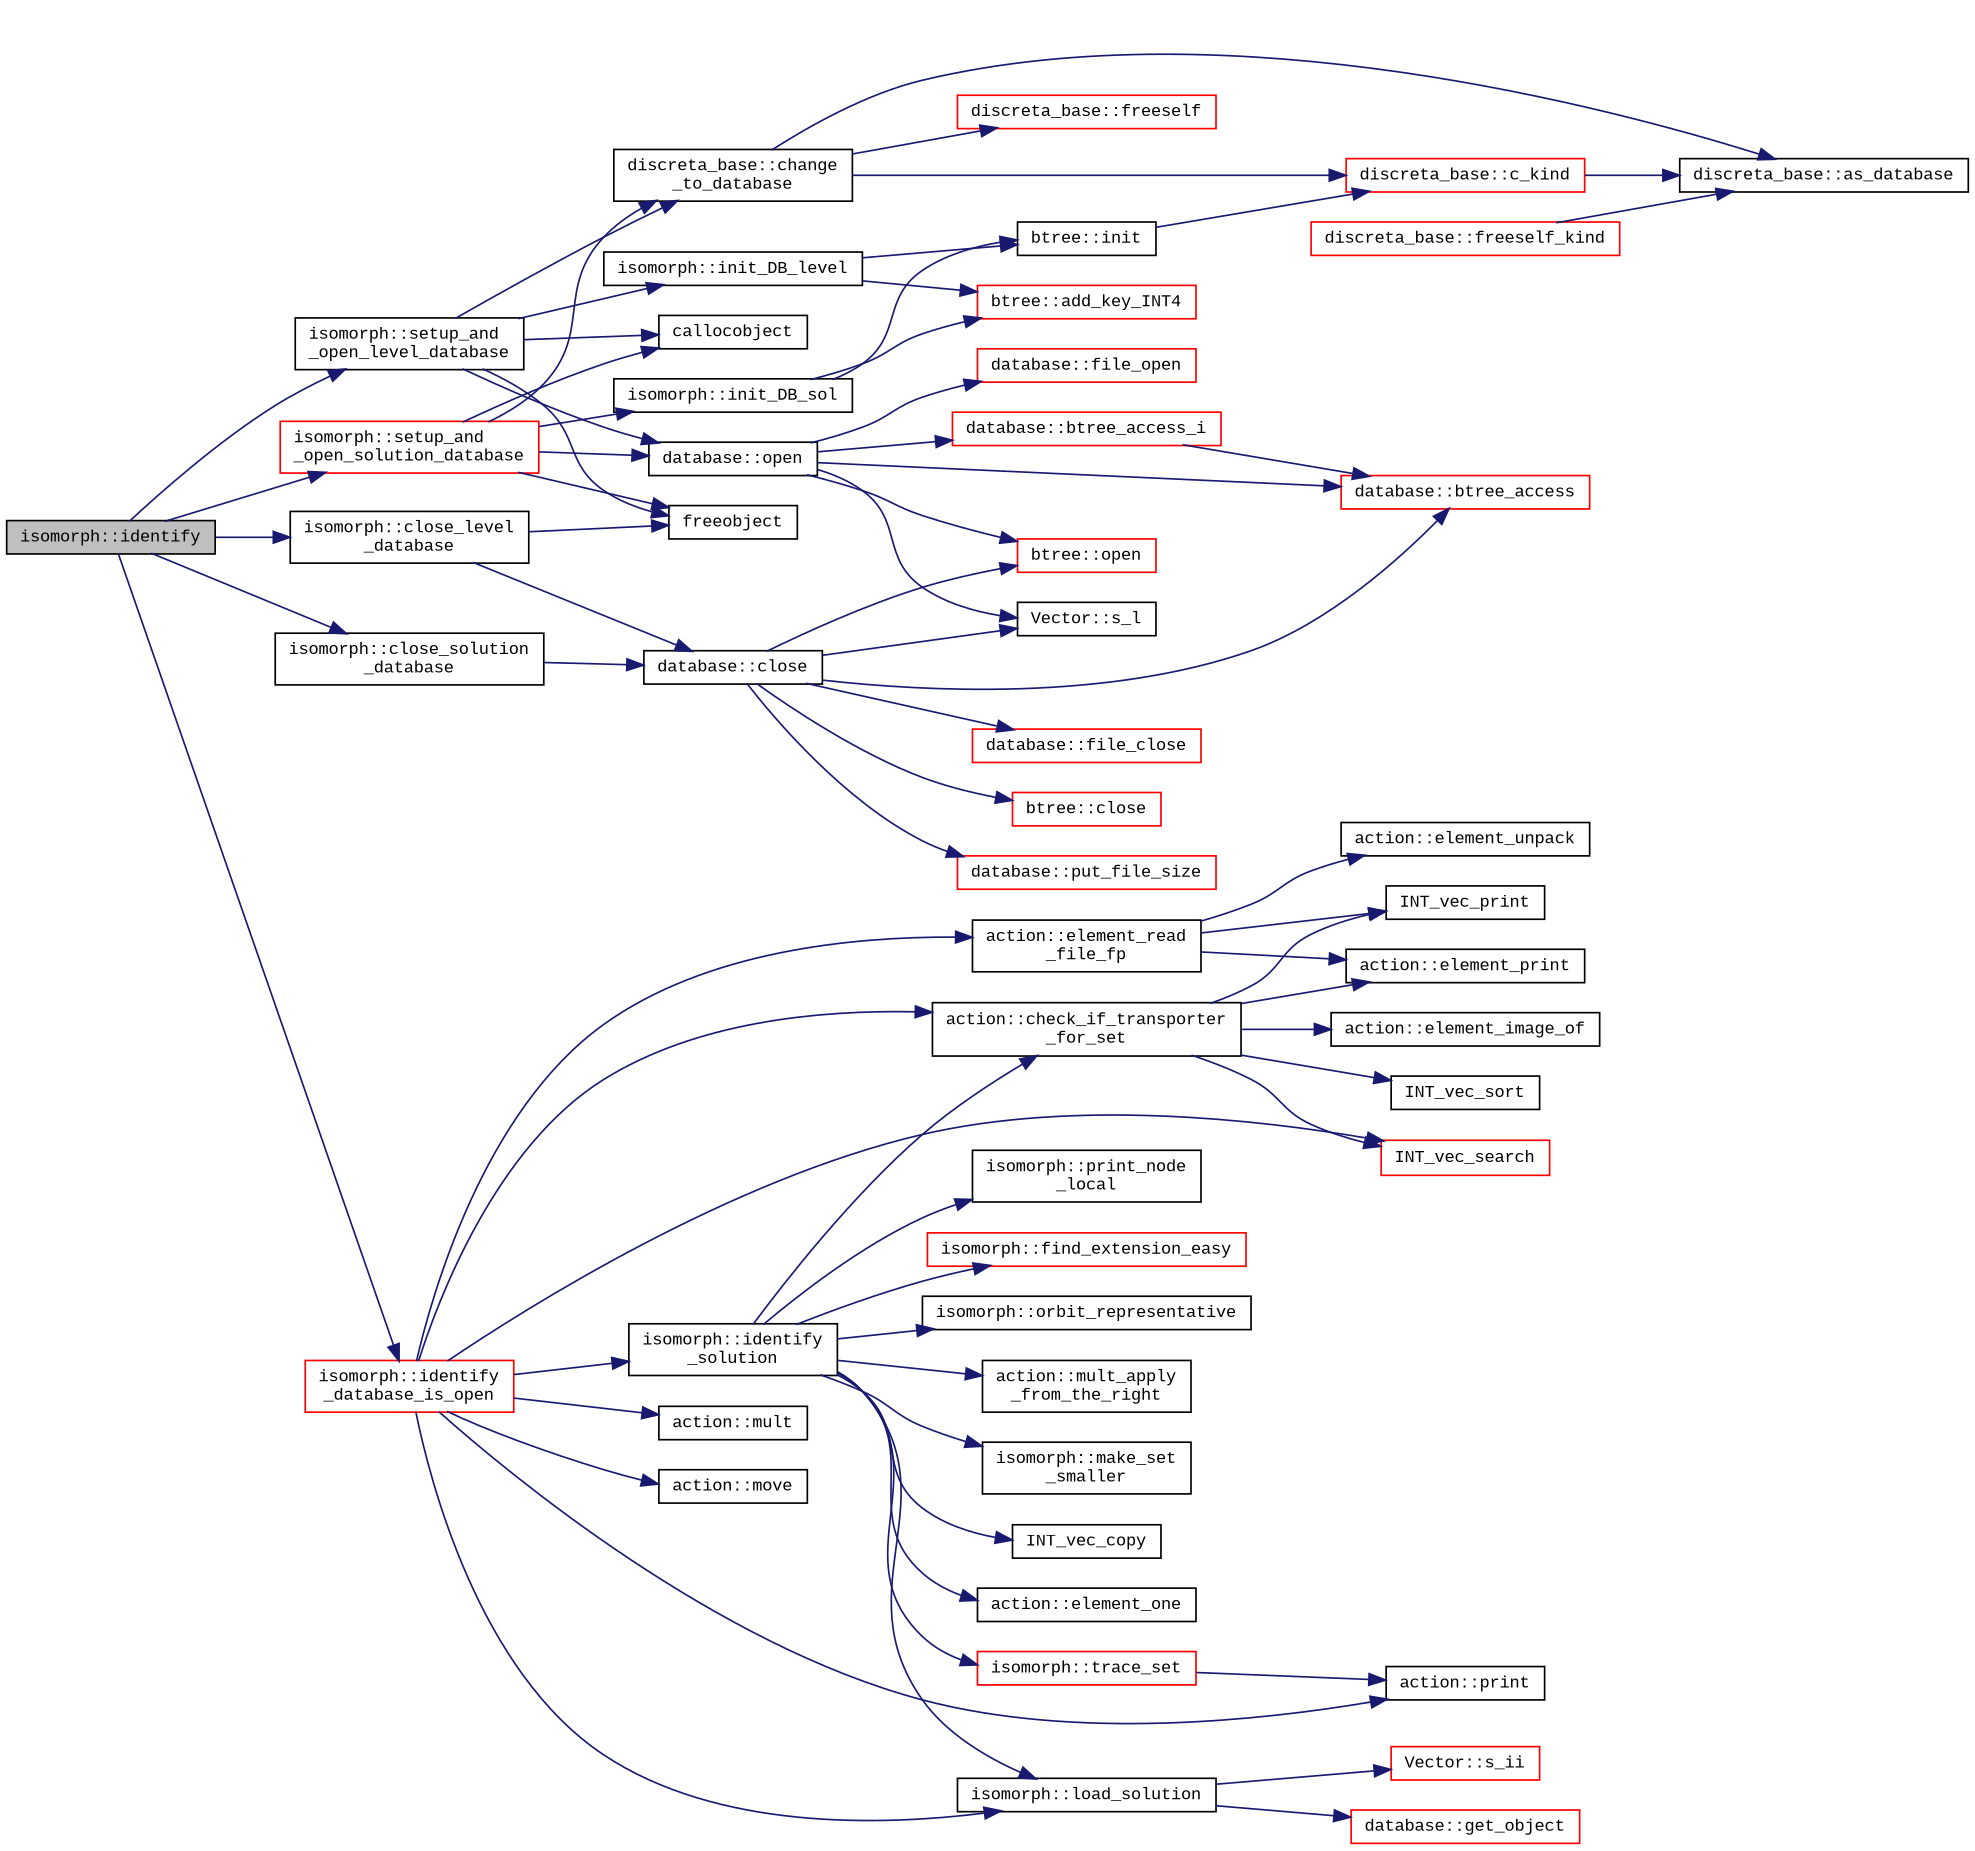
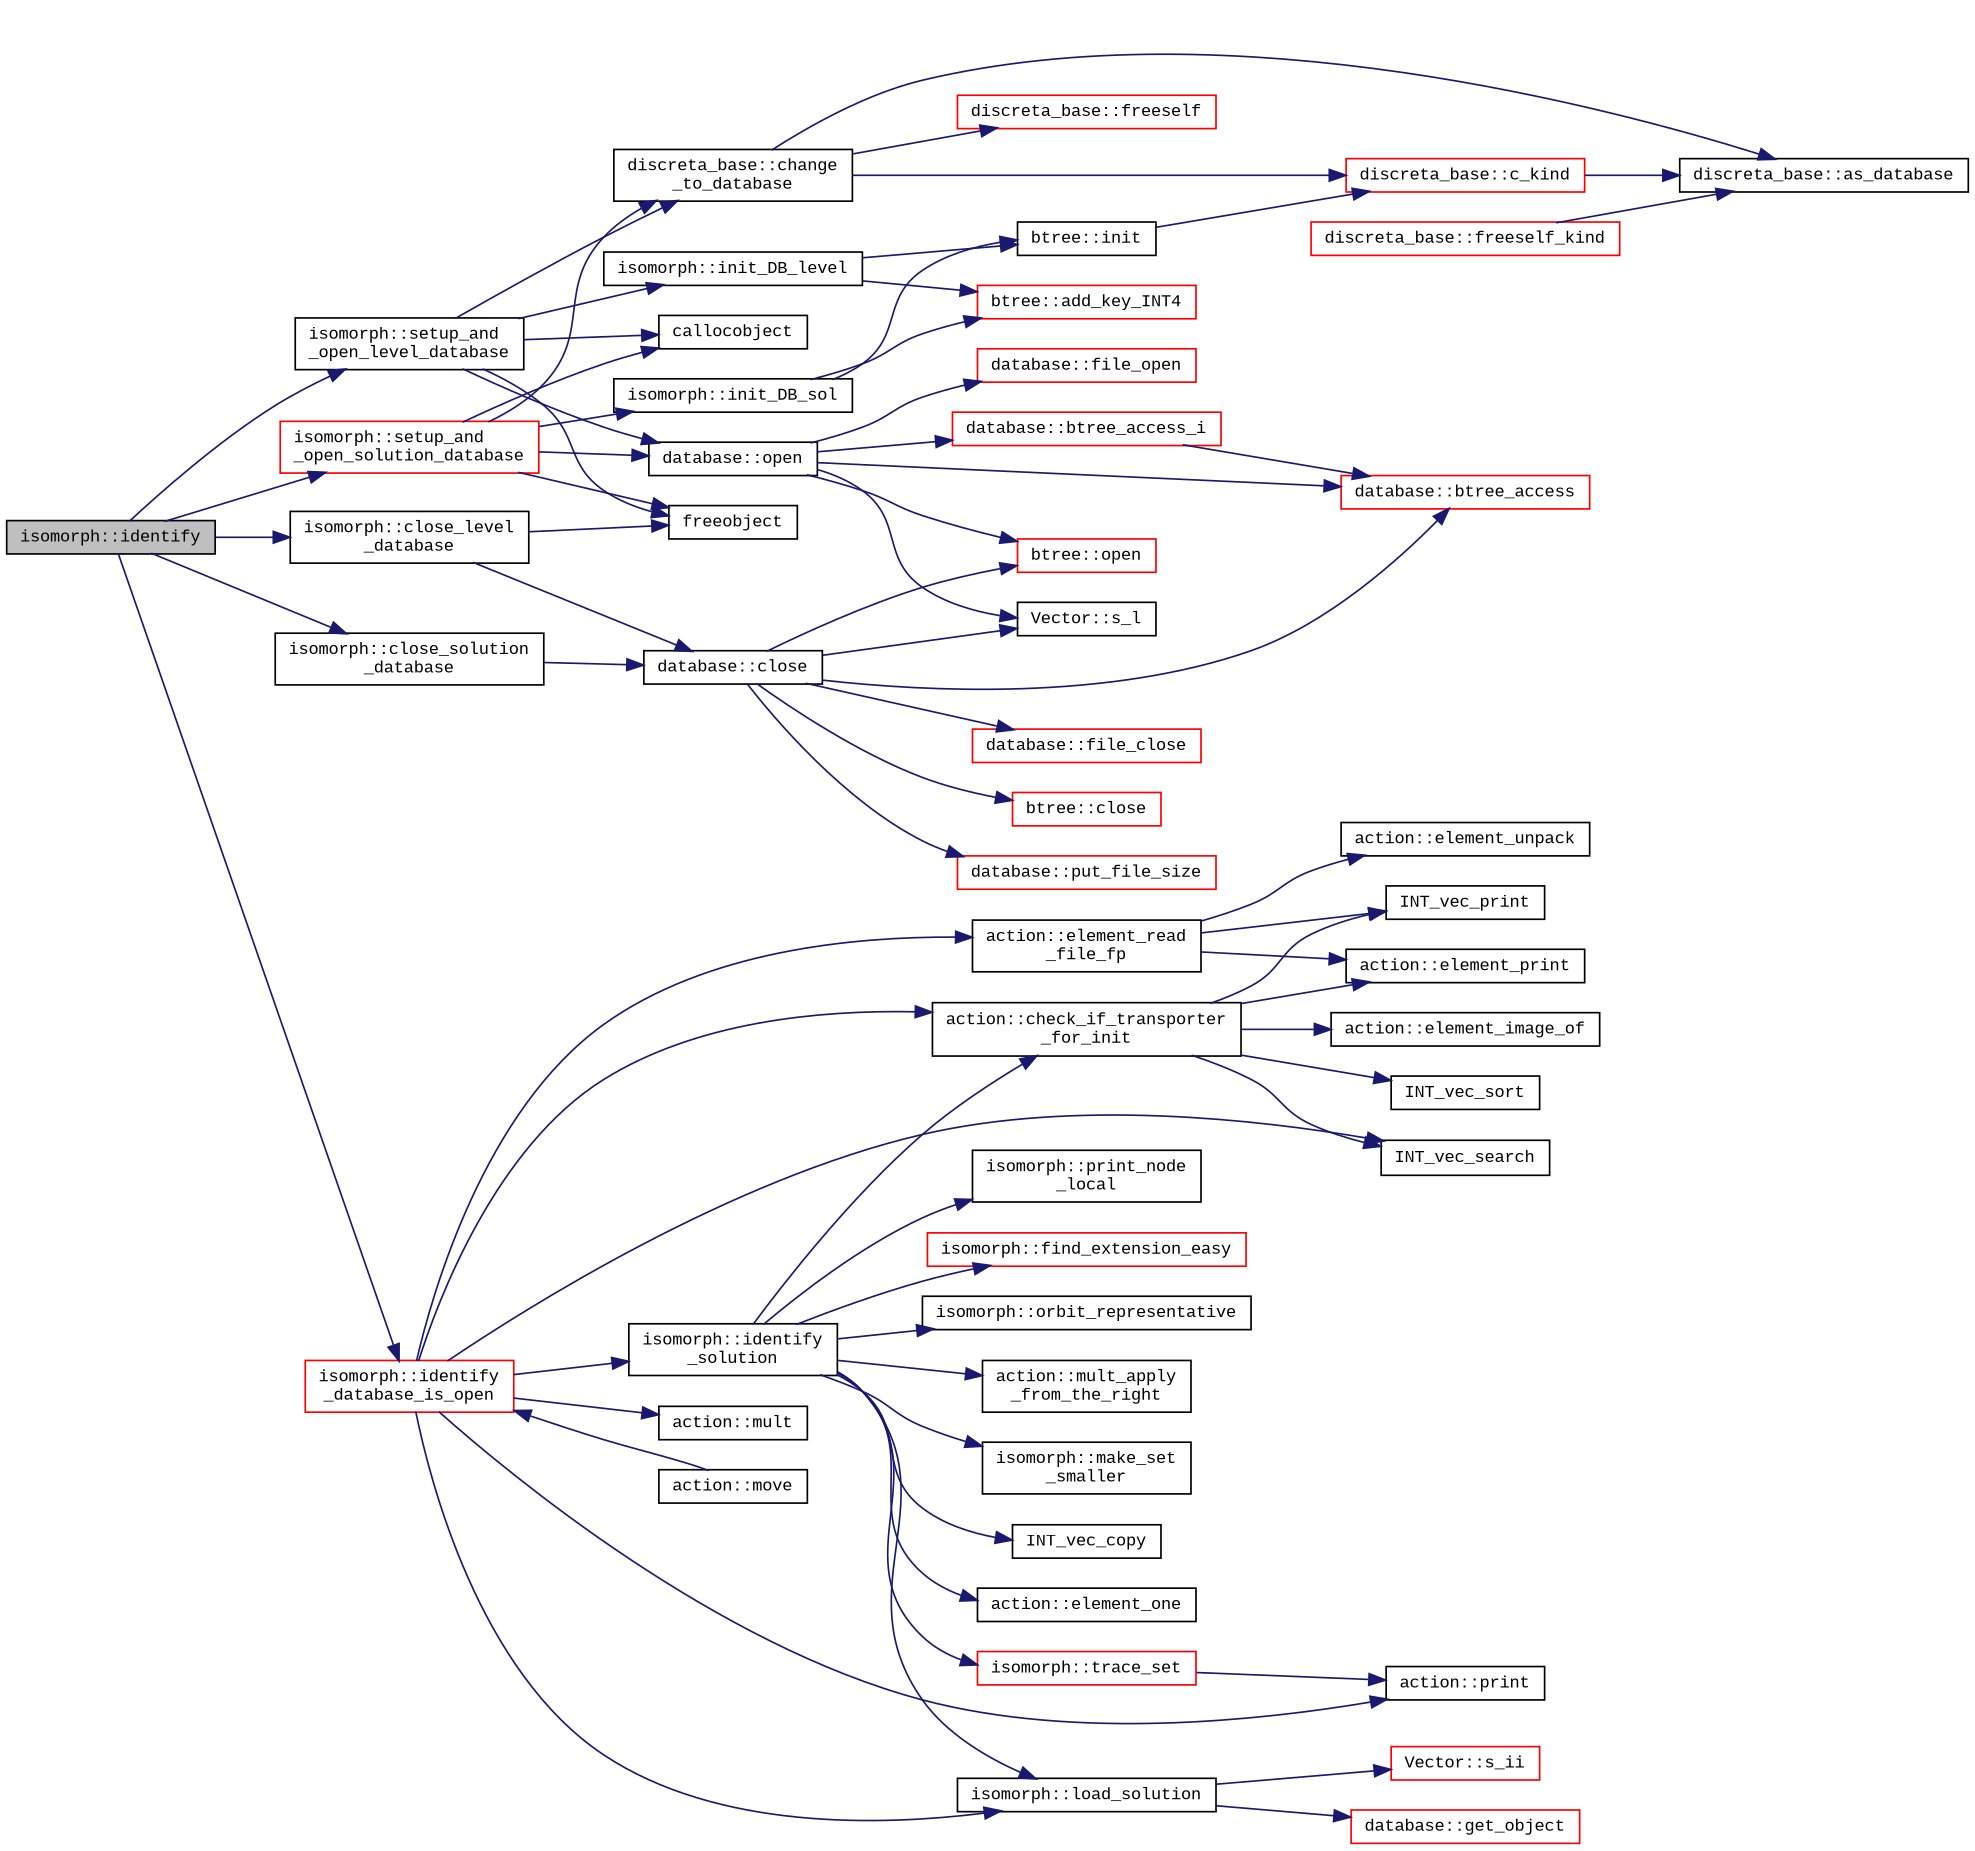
node "action::check_if_transporter _for_set": label "action::check_if_transporter _for_set" -> "action::check_if_transporter _for_init"
node "INT_vec_search": color red -> black
edge "isomorph::identify _database_is_open" -> "action::move": reversed
